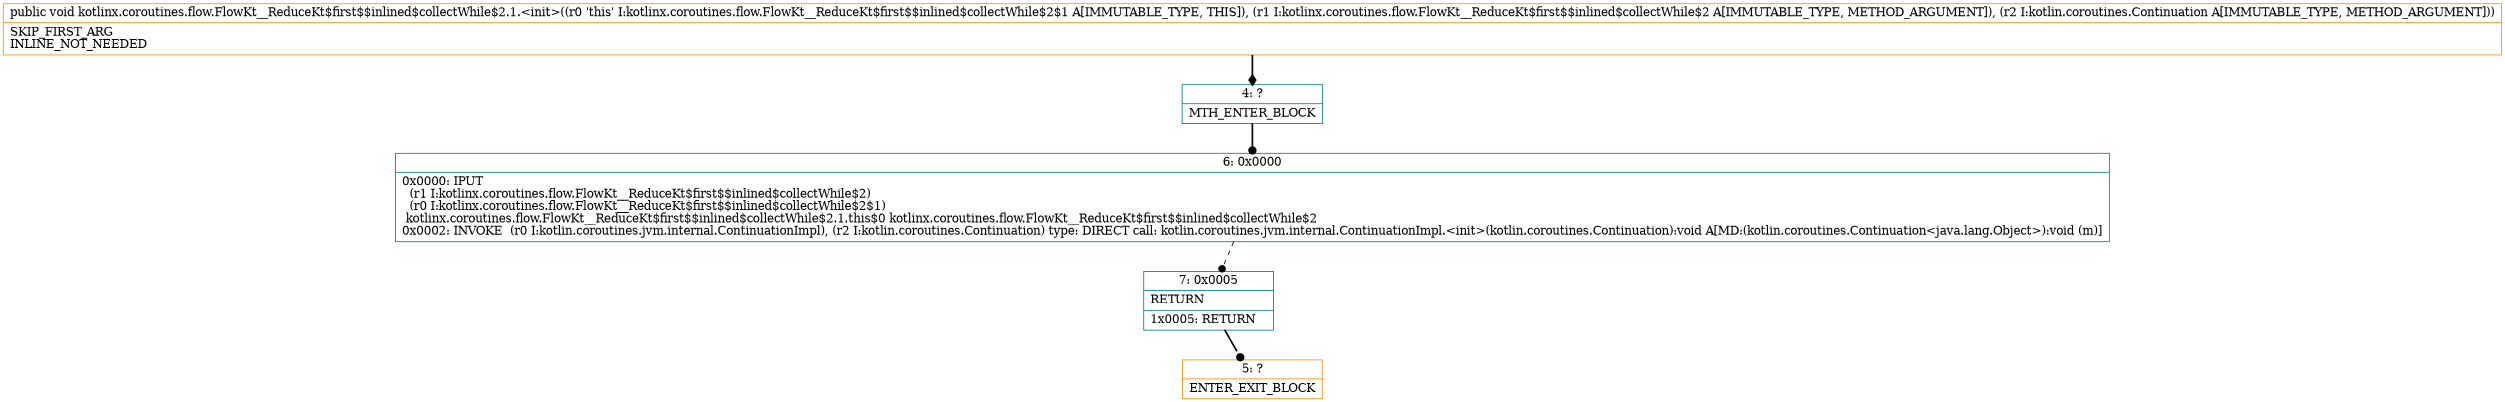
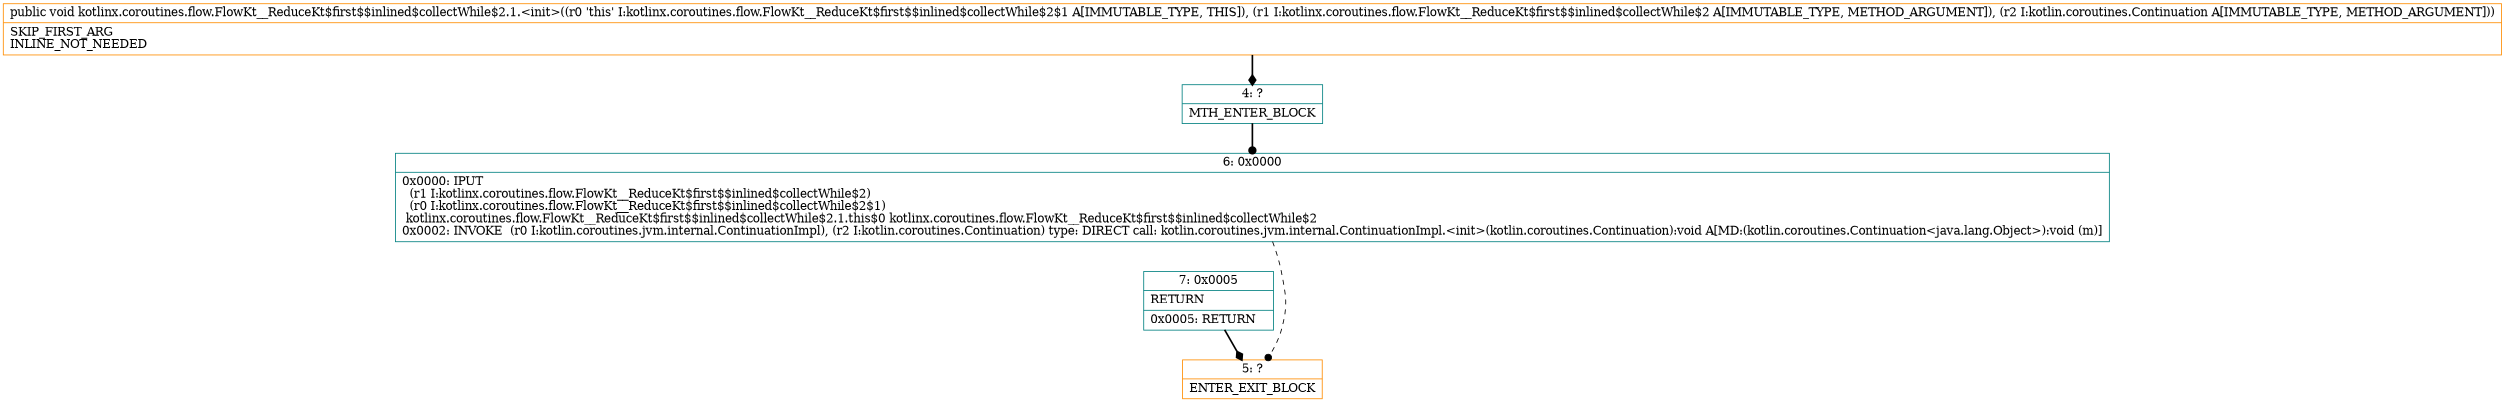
edge "6: 0x0000" -> "7: 0x0005": now "6: 0x0000" -> "5: ?"
node "7: 0x0005": text "1x0005: RETURN" -> "0x0005: RETURN"
edge "7: 0x0005" -> "5: ?": arrowhead dot -> diamond
